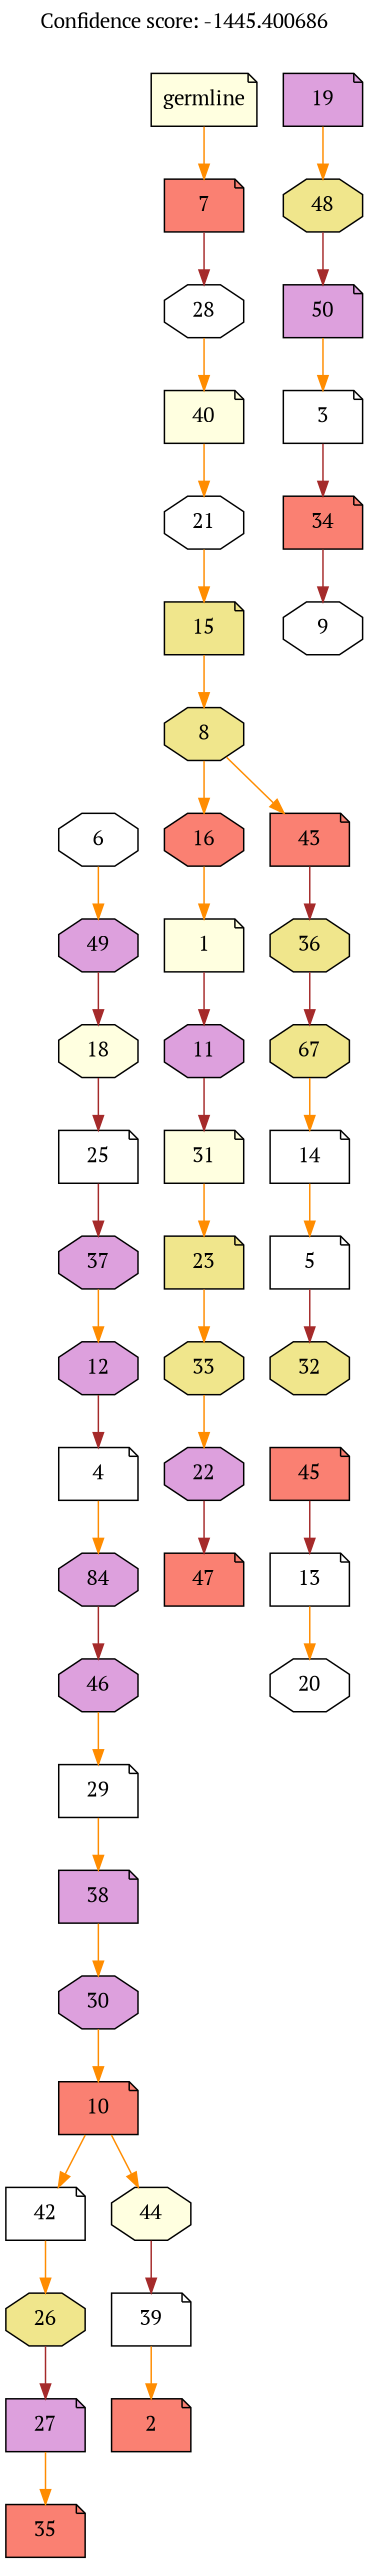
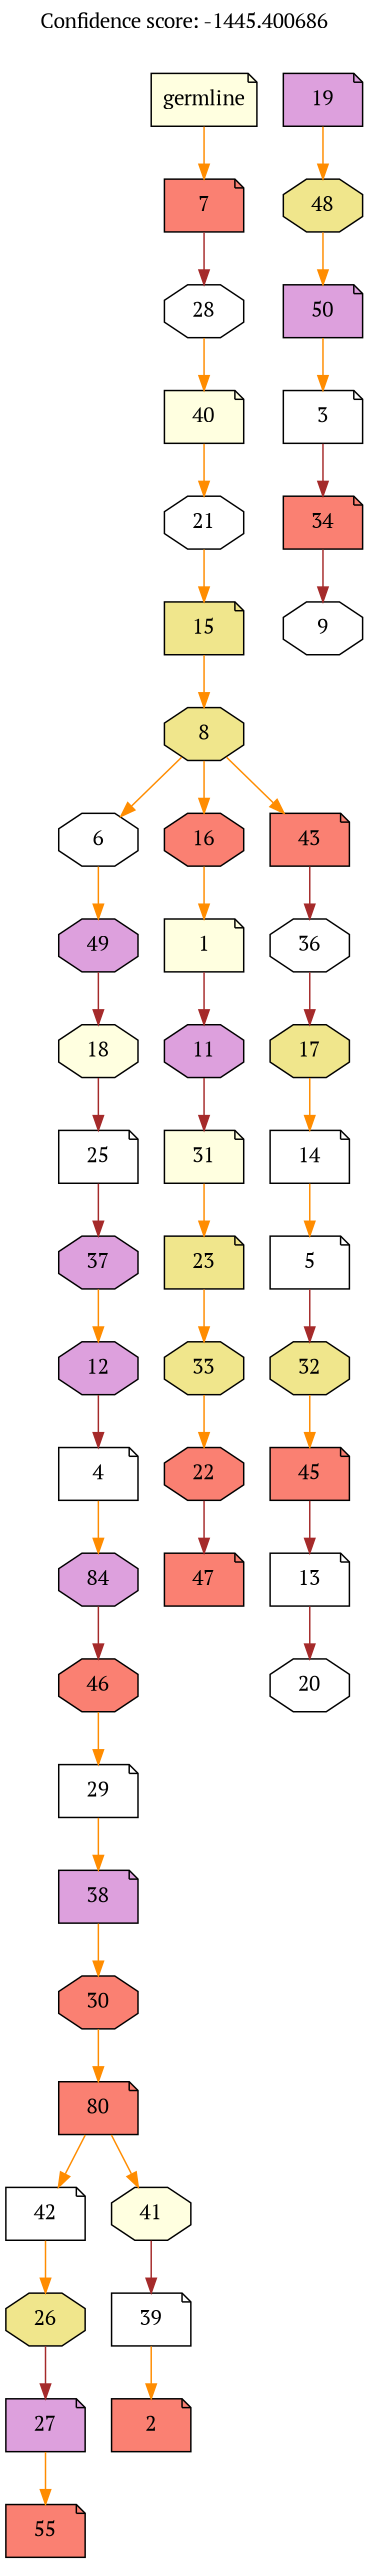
edge "48" -> "50": color brown -> darkorange
edge "8" -> "6": added
node "36": fillcolor khaki -> white
node "67": label "67" -> "17"
edge "32" -> "45": added
node "22": fillcolor plum -> salmon
edge "13" -> "20": color darkorange -> brown
node "46": fillcolor plum -> salmon
node "30": fillcolor plum -> salmon
node "10": label "10" -> "80"
node "44": label "44" -> "41"
node "35": label "35" -> "55"
